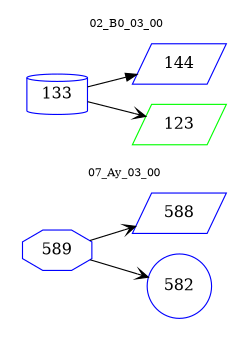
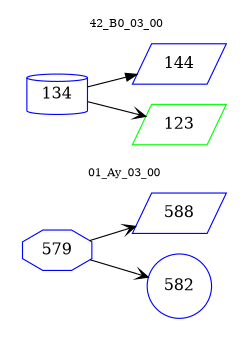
cluster "02_B0_03_00": label "02_B0_03_00" -> "42_B0_03_00"
node "133": label "133" -> "134"
cluster "07_Ay_03_00": label "07_Ay_03_00" -> "01_Ay_03_00"
node "589": label "589" -> "579"
